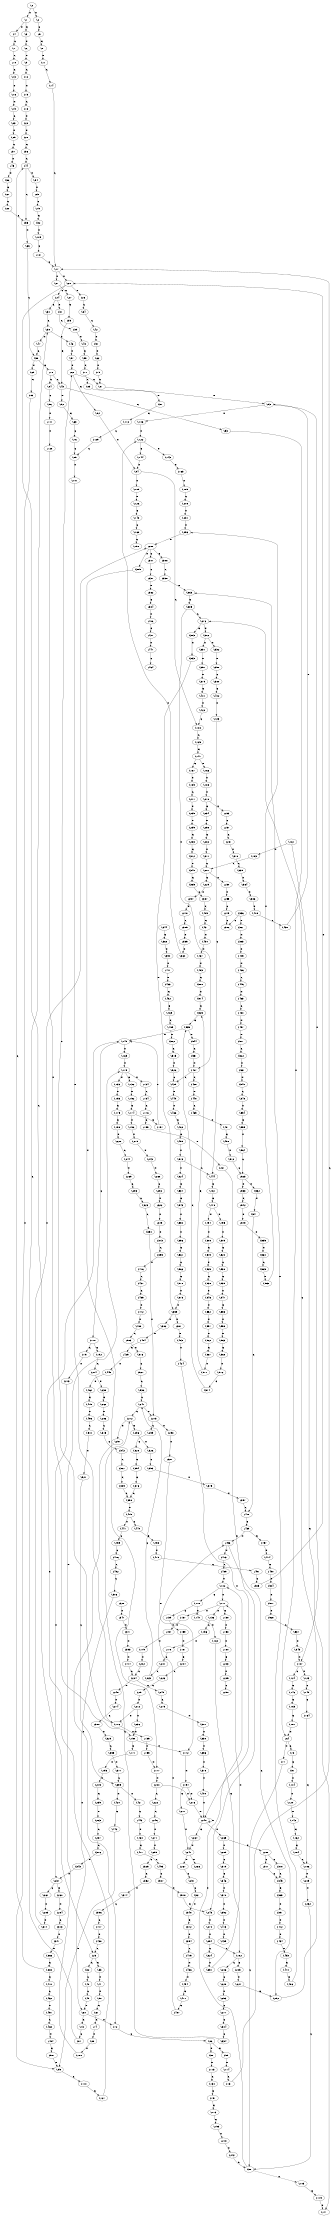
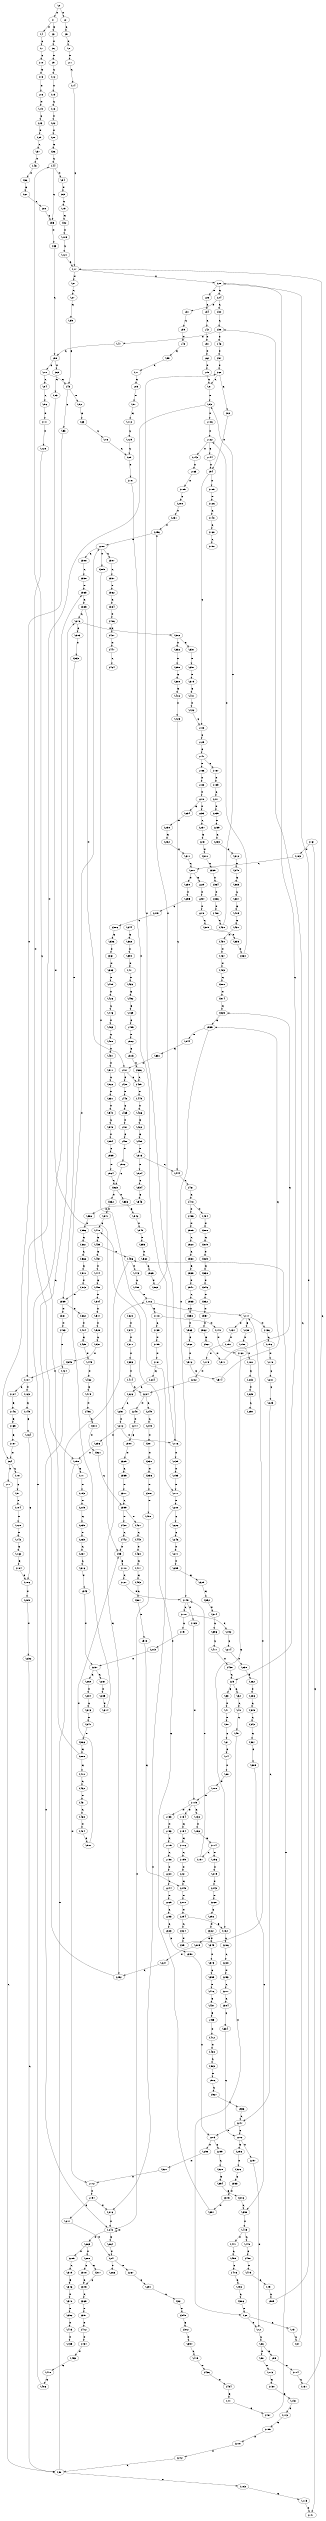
edge "S336" -> "S306": reversed
